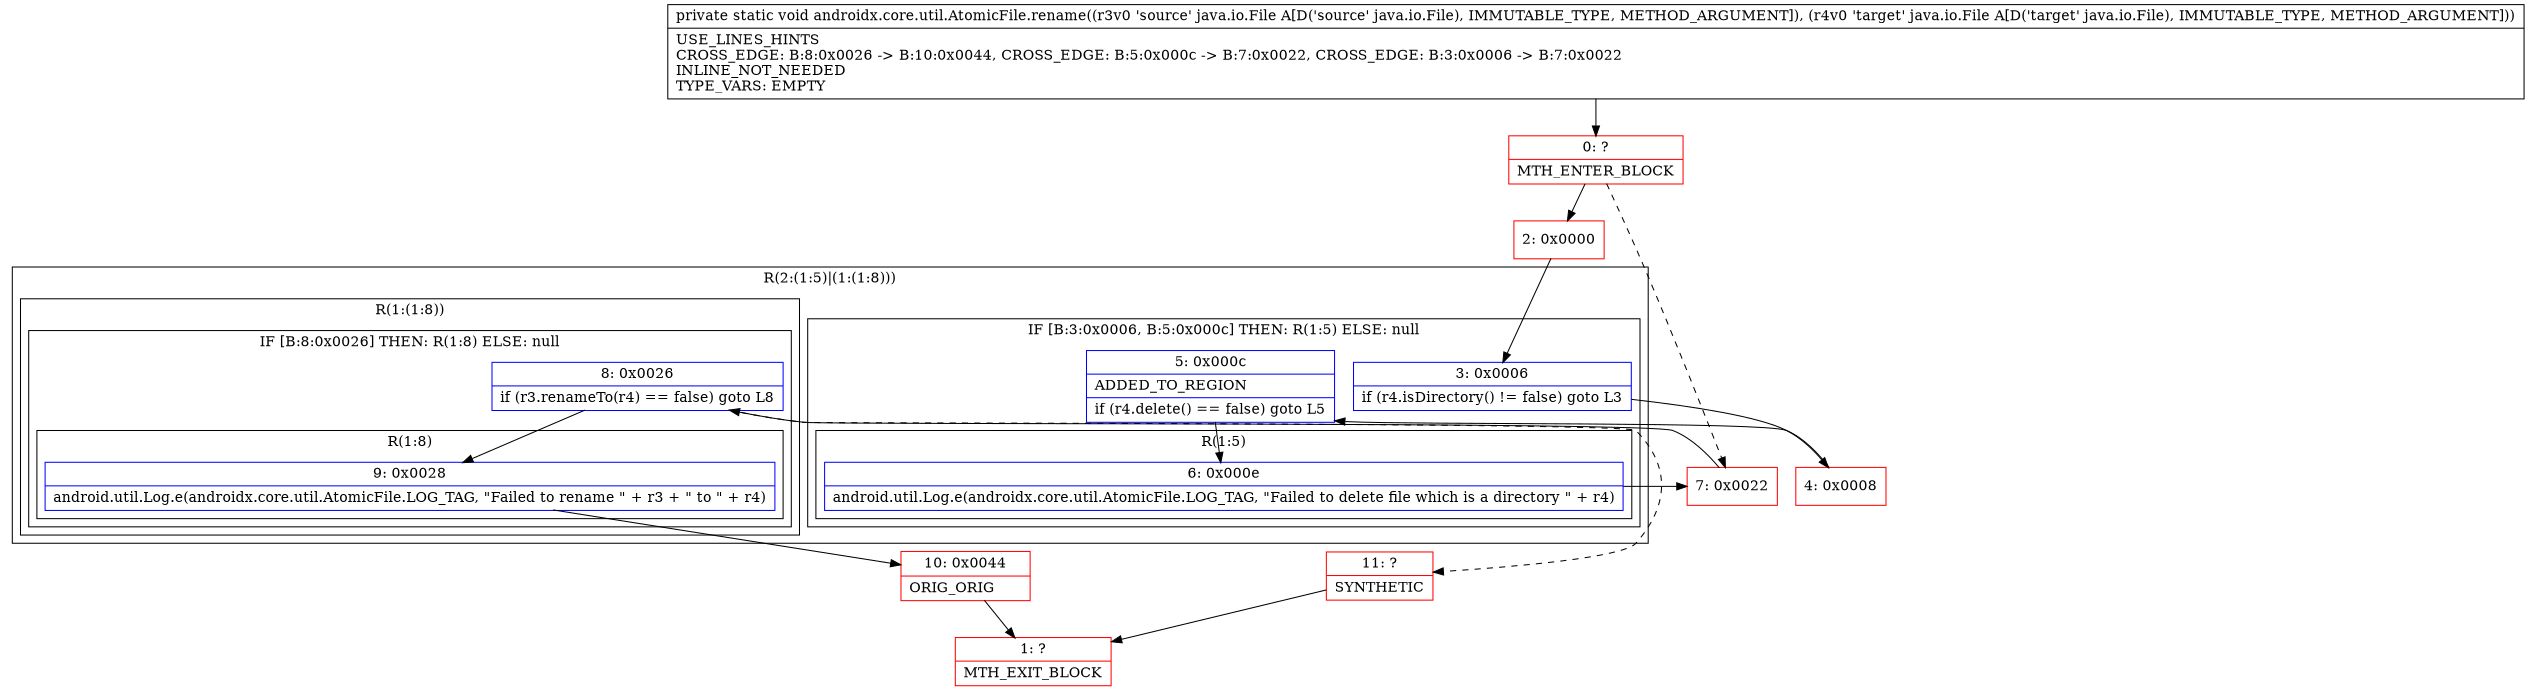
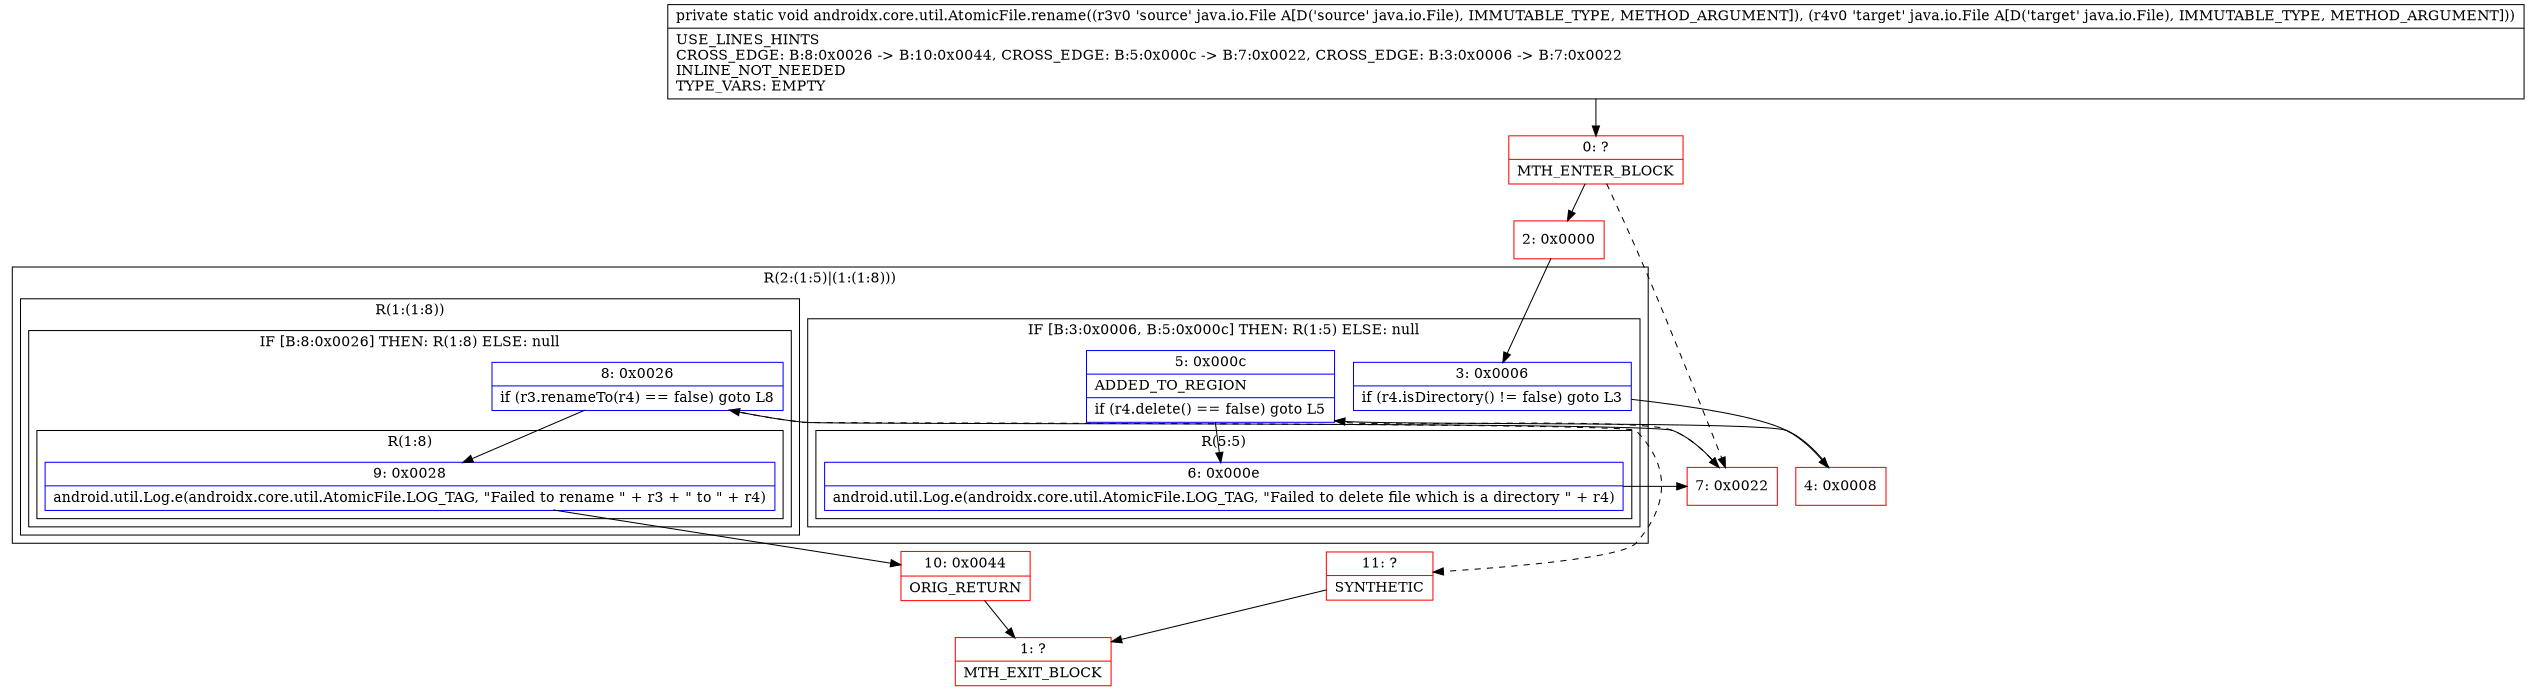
edge "5: 0x000c" -> "7: 0x0022": added
cluster "R(1:5)": label "R(1:5)" -> "R(5:5)"
node "10: 0x0044": text "ORIG_ORIG" -> "ORIG_RETURN"
